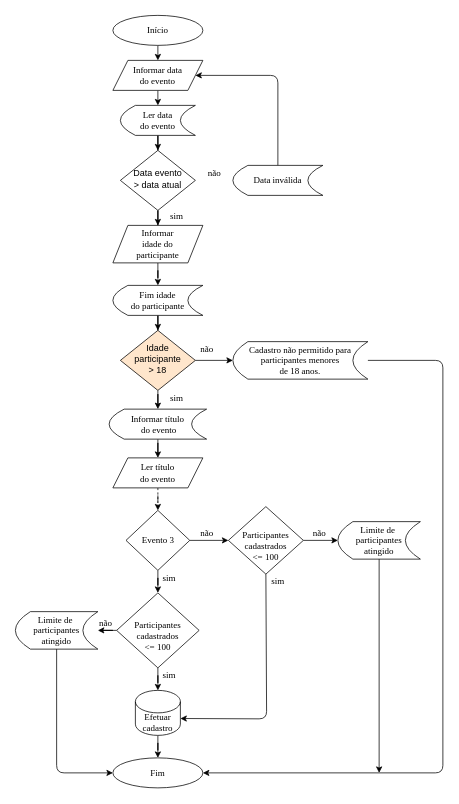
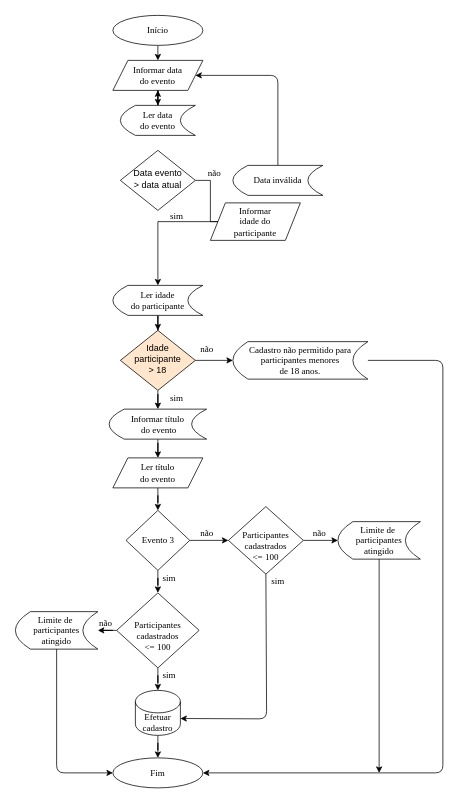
edge "Ler data do evento" -> "Data evento > data atual": now "Ler data do evento" -> "Informar data do evento"
node "Informar idade do participante": moved (158, 244) -> (255, 222)
node "Fim idade do participante": label "Fim idade do participante" -> "Ler idade do participante"
edge "Ler título do evento" -> "Evento 3": style dashed -> solid
